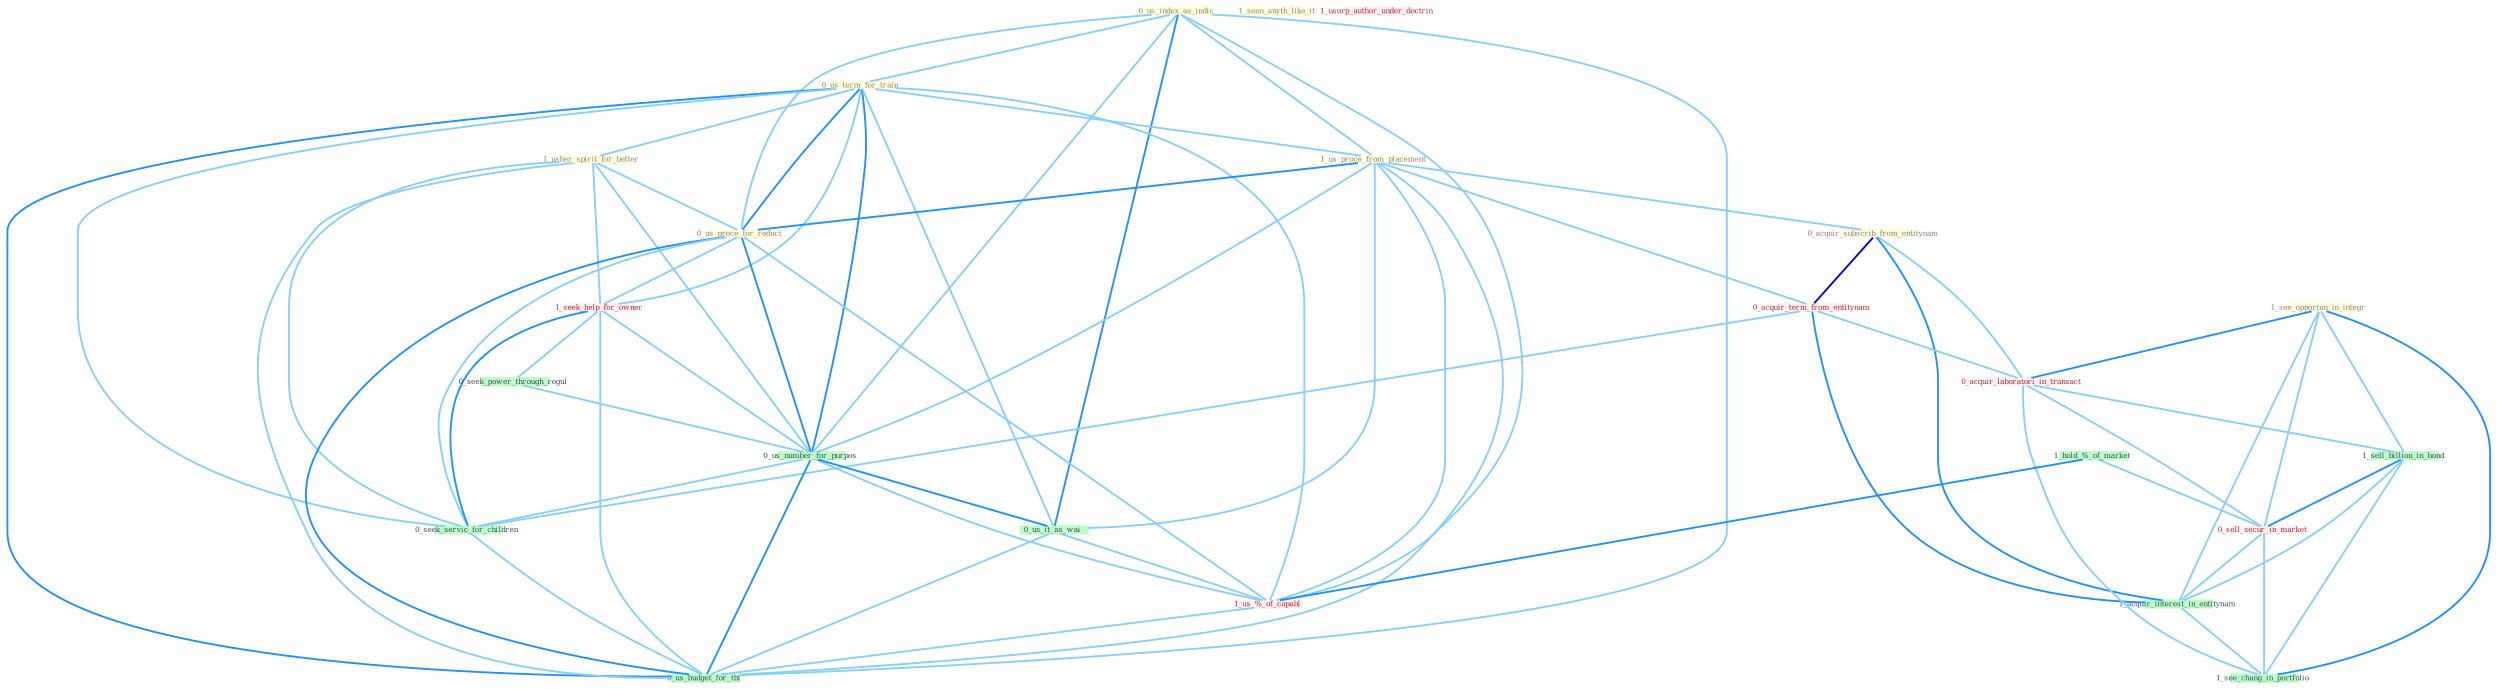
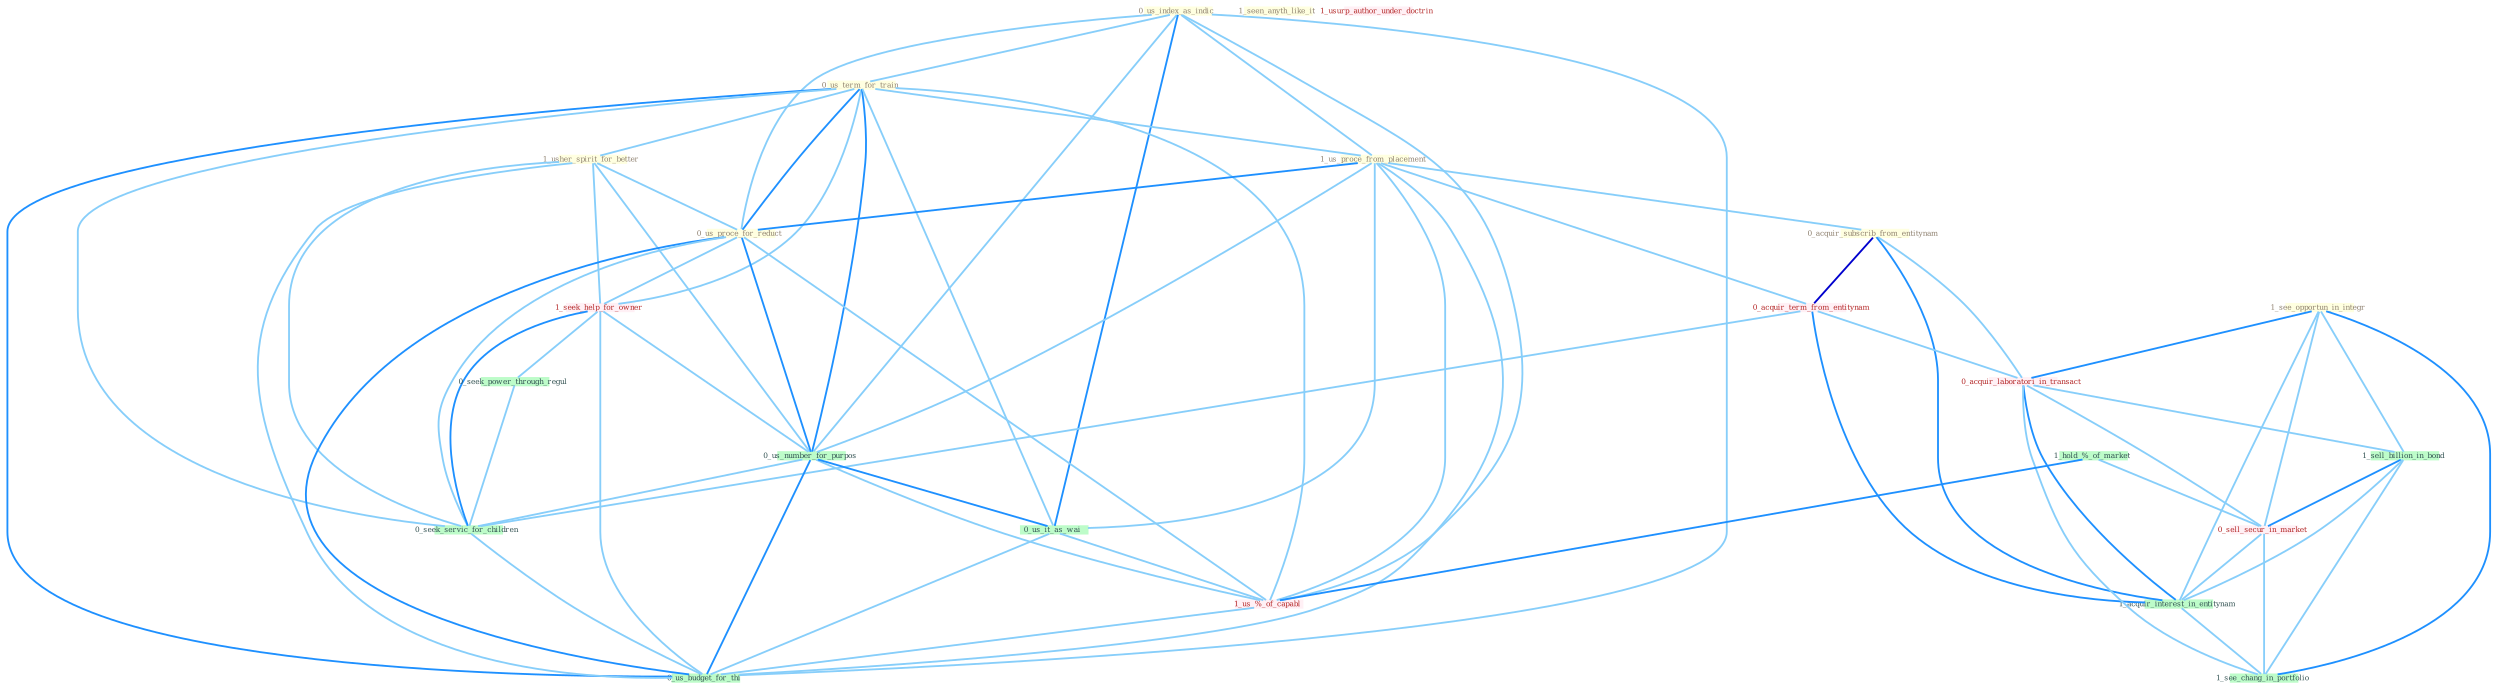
edge "0_seek_power_through_regul" -- "0_us_number_for_purpos": now "0_seek_power_through_regul" -- "0_seek_servic_for_children"
edge "0_acquir_laboratori_in_transact" -- "1_acquir_interest_in_entitynam": added
